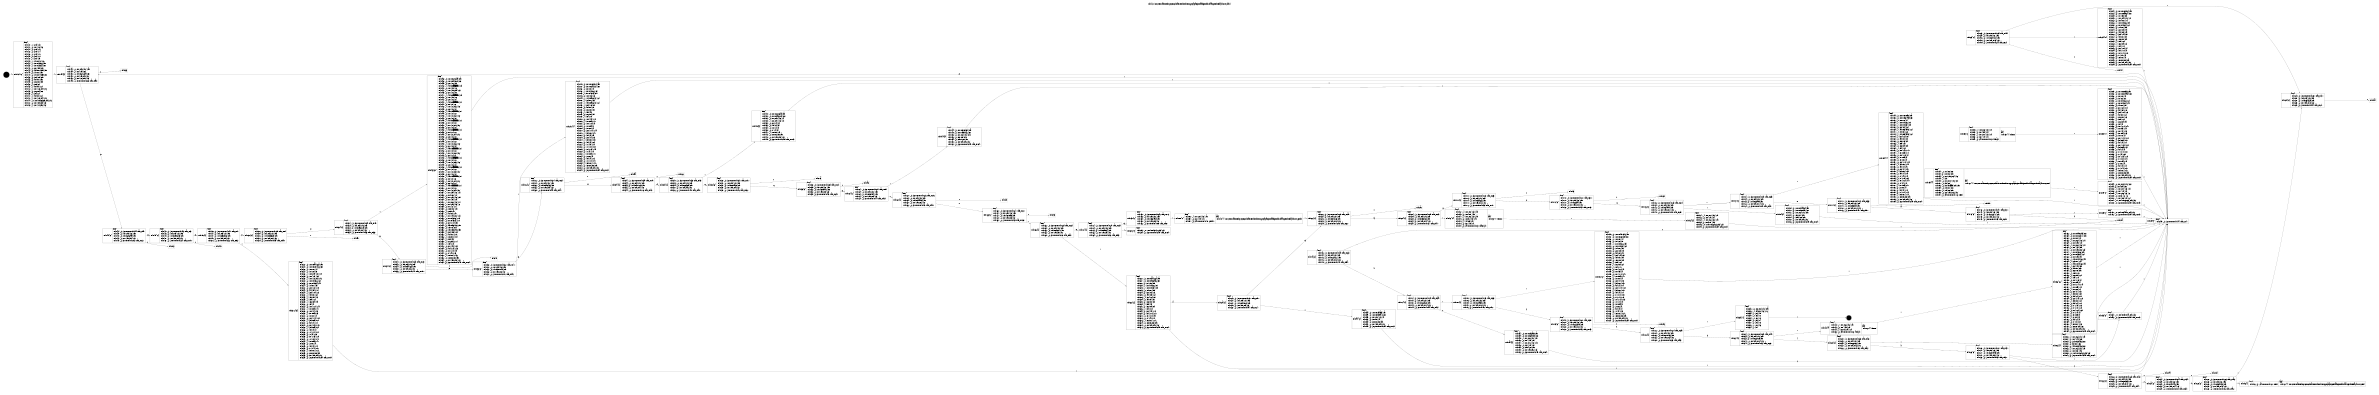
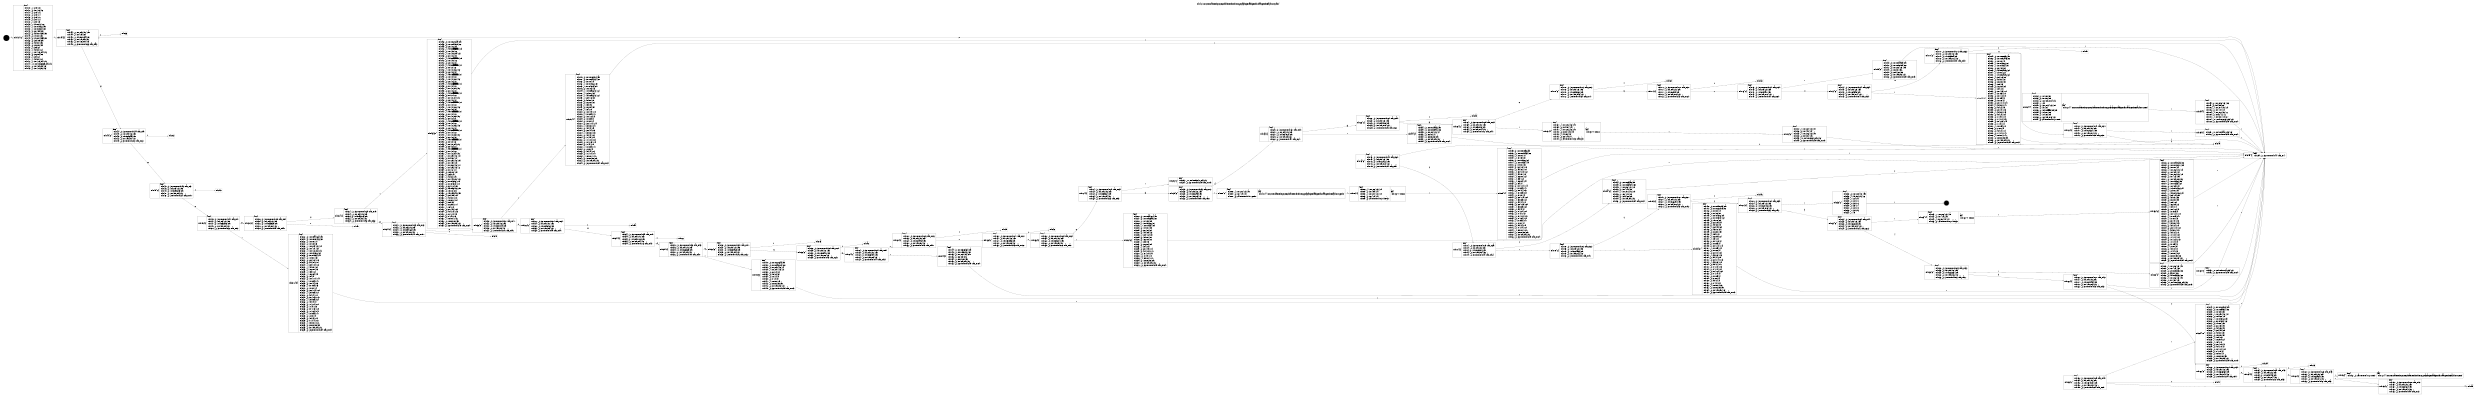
edge "0x401ee0 [12]" -> "0x4016c8 [28]": now "0x401ee0 [12]" -> "0x401eec [18]"
edge "0x4022c2 [86]" -> "0x4016ac [28]": now "0x401690 [28]" -> "0x4016ac [28]"
